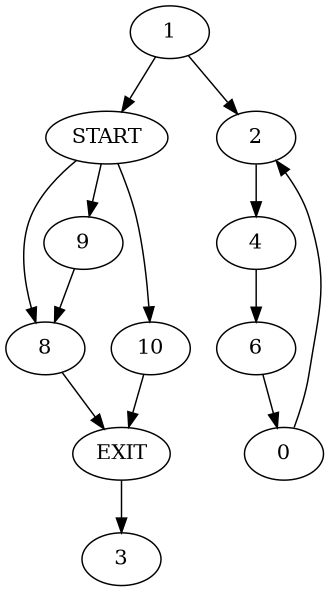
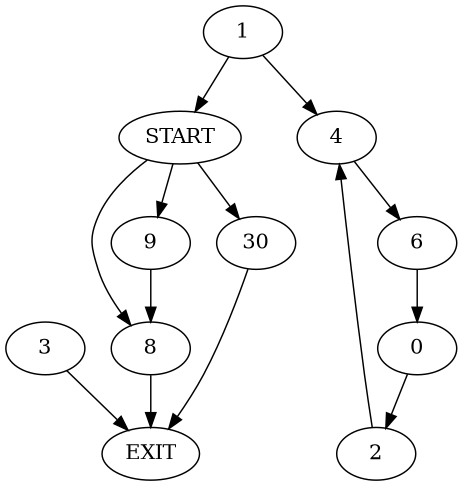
edge "1" -> "2": now "1" -> "4"
node "10": label "10" -> "30"
edge "EXIT" -> "3": reversed
